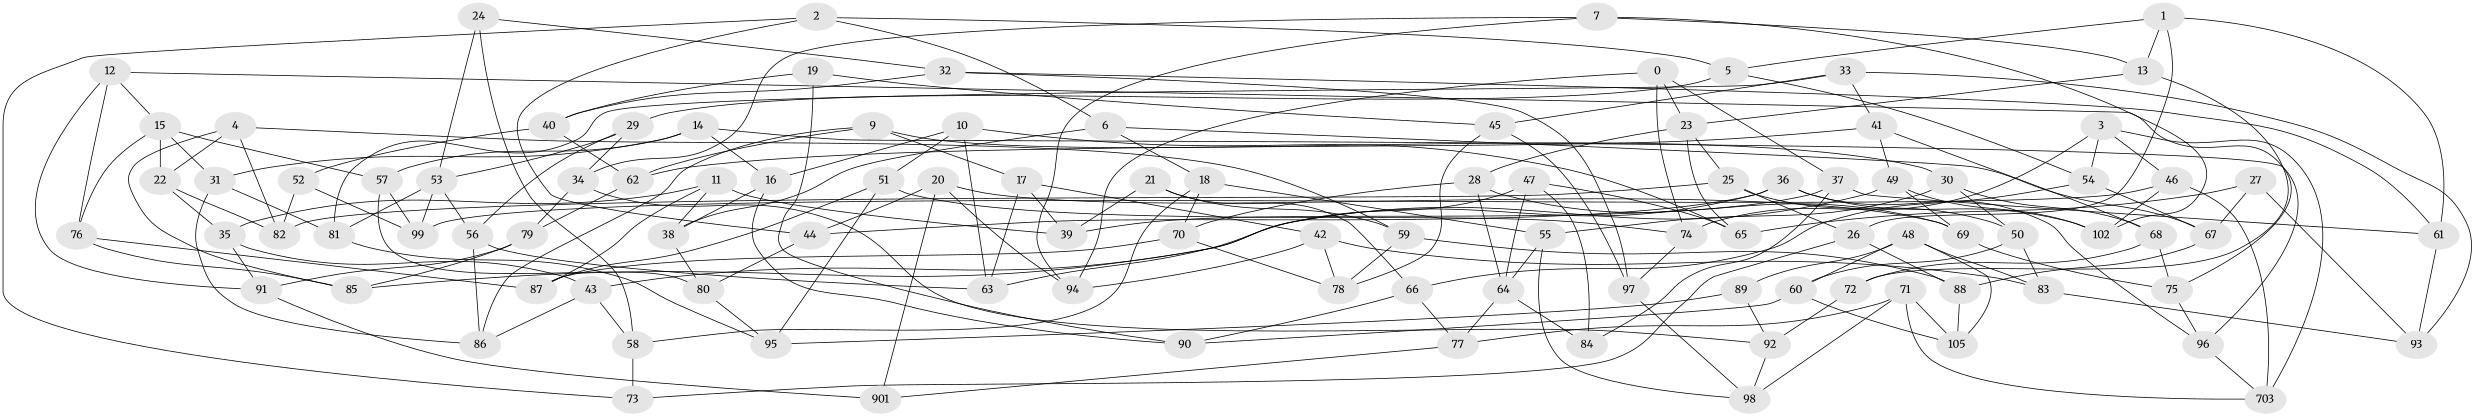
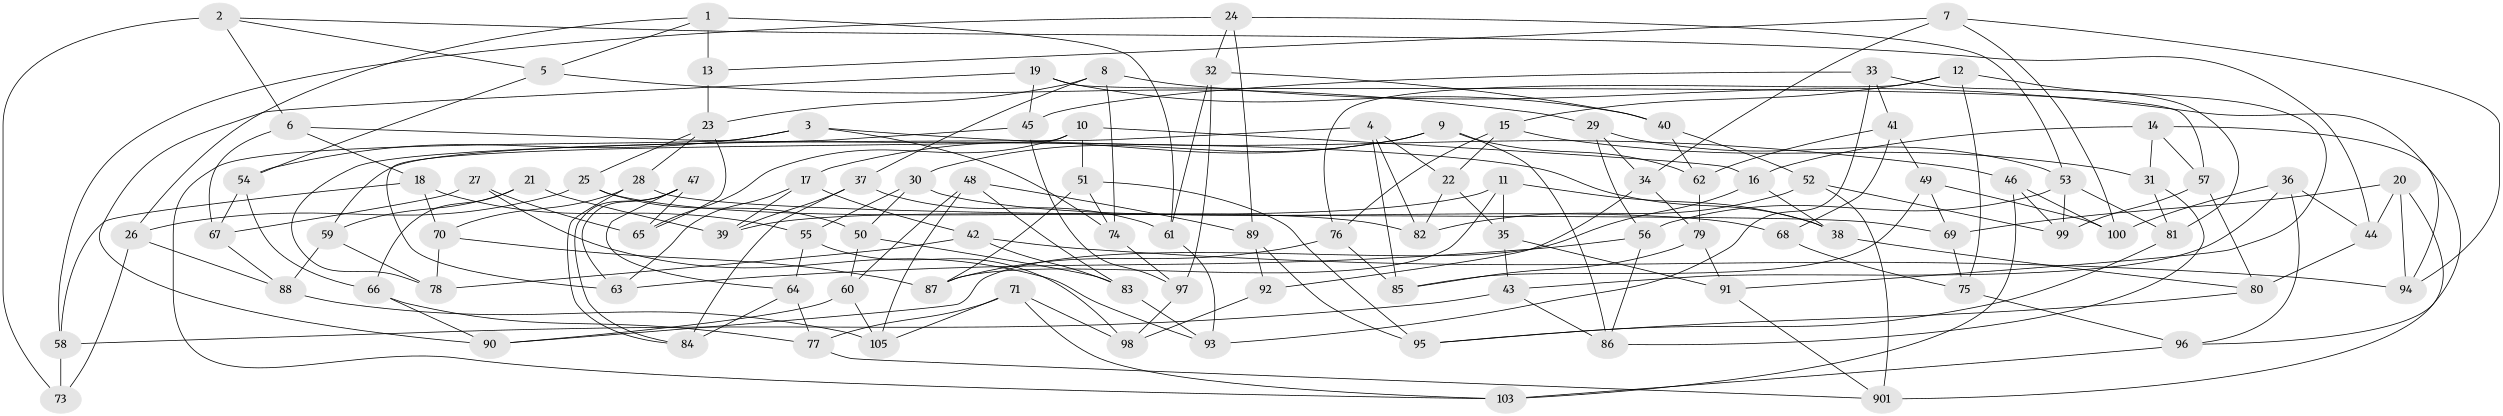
node "0": label "0" -> "8"
edge "24" -- "89": added
edge "15" -- "57": now "19" -- "57"
edge "28" -- "64": now "28" -- "84"
node "102": label "102" -> "100"
edge "52" -- "901": added
node "72": removed
node "703": label "703" -> "103"
